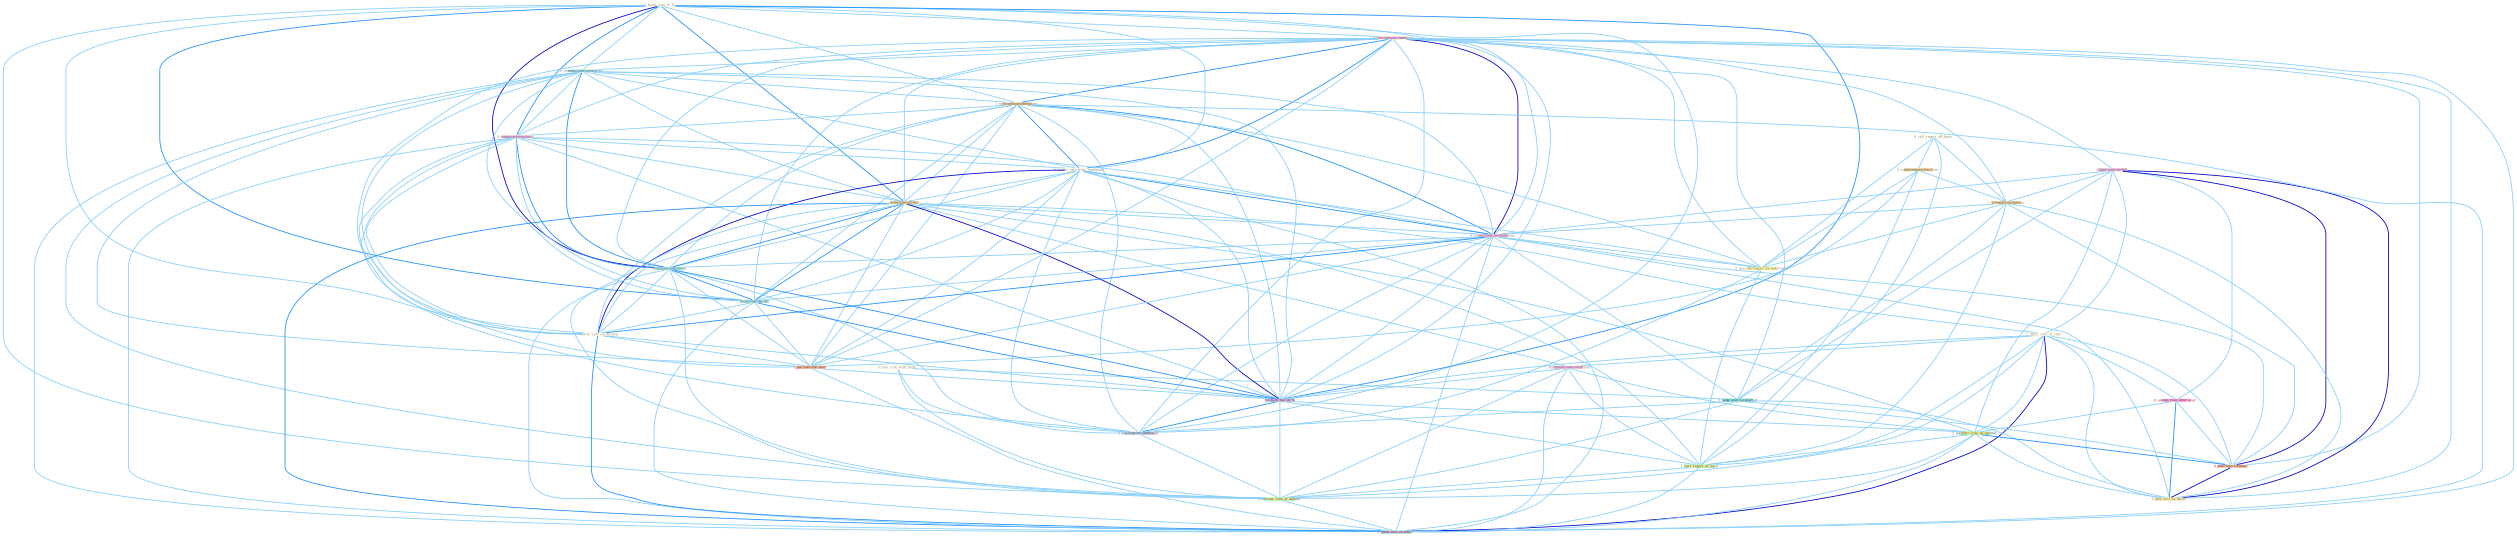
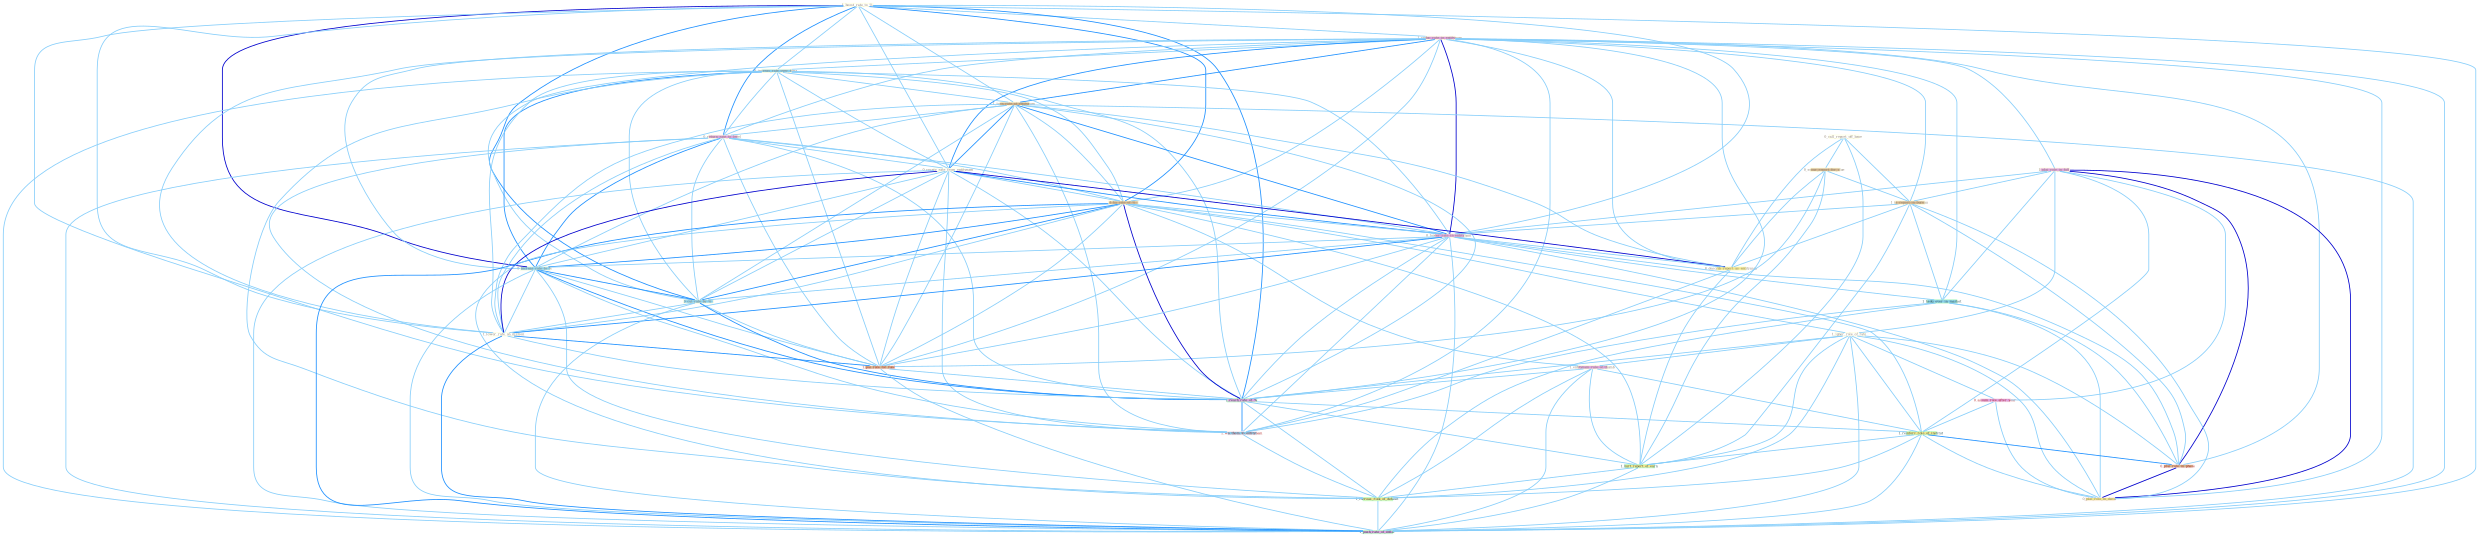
edge "0_receiv_rate_from_entitynam" -- "8_describ_report_as_entitynam": color #87cefa -> #0000cd
edge "1_lower_rate_on_million" -- "1_pai_rate_for_fund": color #87cefa -> #1e90ff
node "0_rais_risk_with_them": removed
node "1_reach_fall_of_%": label "1_reach_fall_of_%" -> "1_reach_rate_of_%"
edge "1_boost_rate_to_%" -- "1_increas_risk_of_default": now "1_boost_rate_to_%" -- "1_push_rate_of_inflat"
node "1_wa_risk_to_entitynam": label "1_wa_risk_to_entitynam" -> "1_wa_them_to_entitynam"
edge "0_assum_role_after_year" -- "0_plai_role_in_phase": removed
edge "0_assum_role_after_year" -- "0_plai_role_in_decis": color #1e90ff -> #87cefa
edge "1_ignor_role_of_rate" -- "1_push_rate_of_inflat": color #0000cd -> #87cefa
